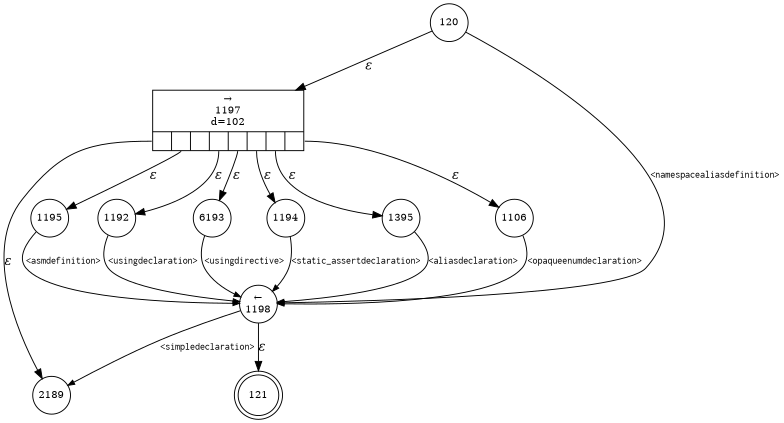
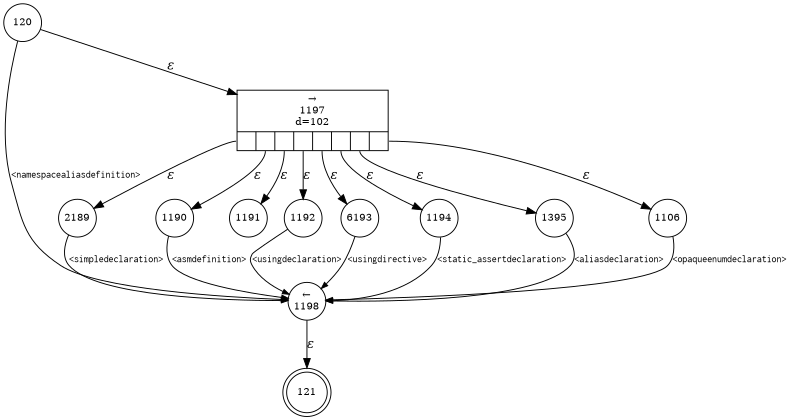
node "1195": label "1195" -> "1190"
node "1191": added
edge "← 1198" -> "2189": reversed
